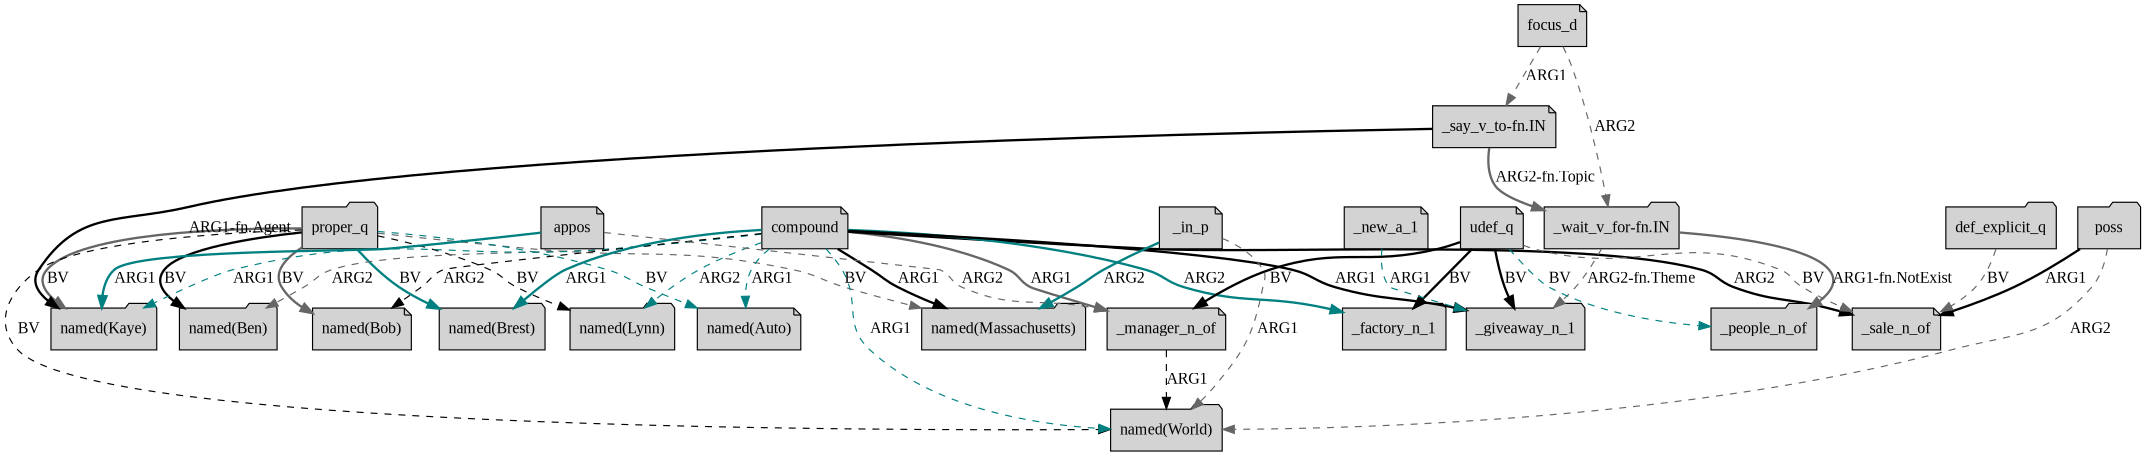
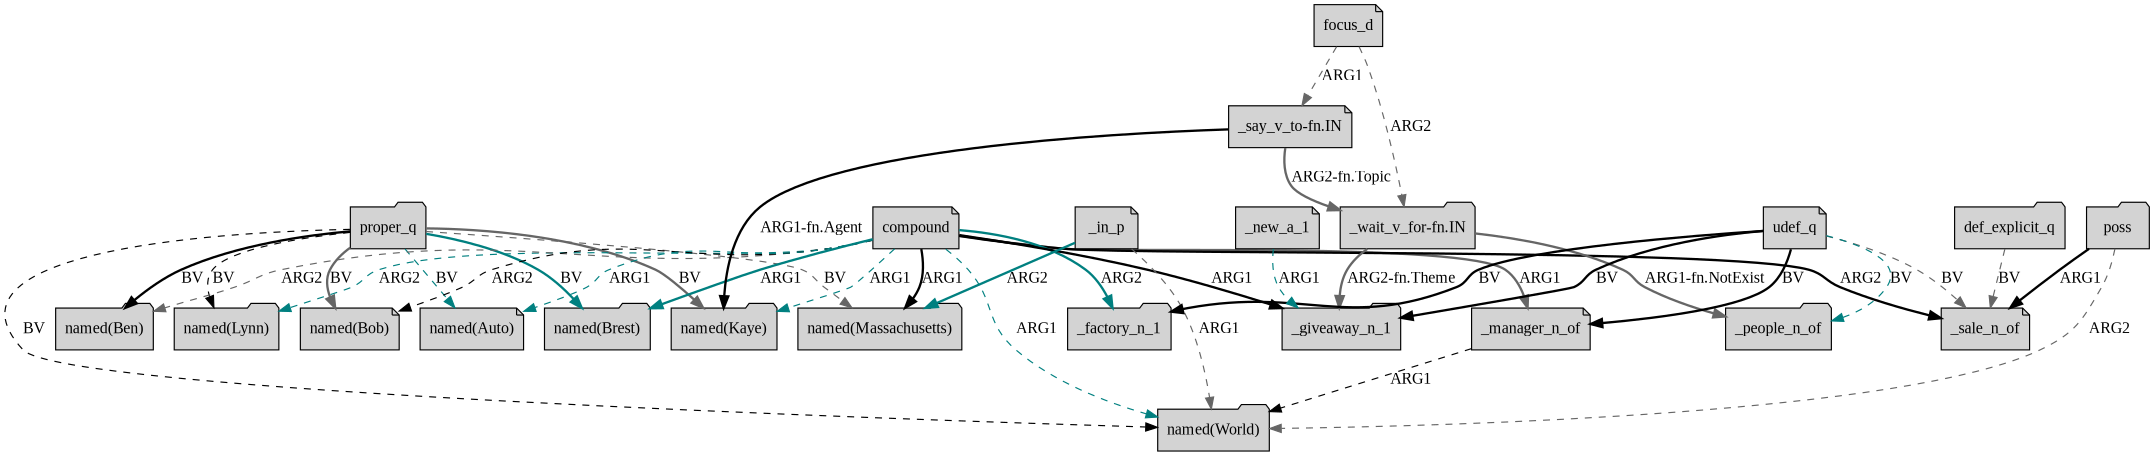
node "appos": removed
edge "_wait_v_for-fn.IN" -> "_giveaway_n_1": style dashed -> bold
